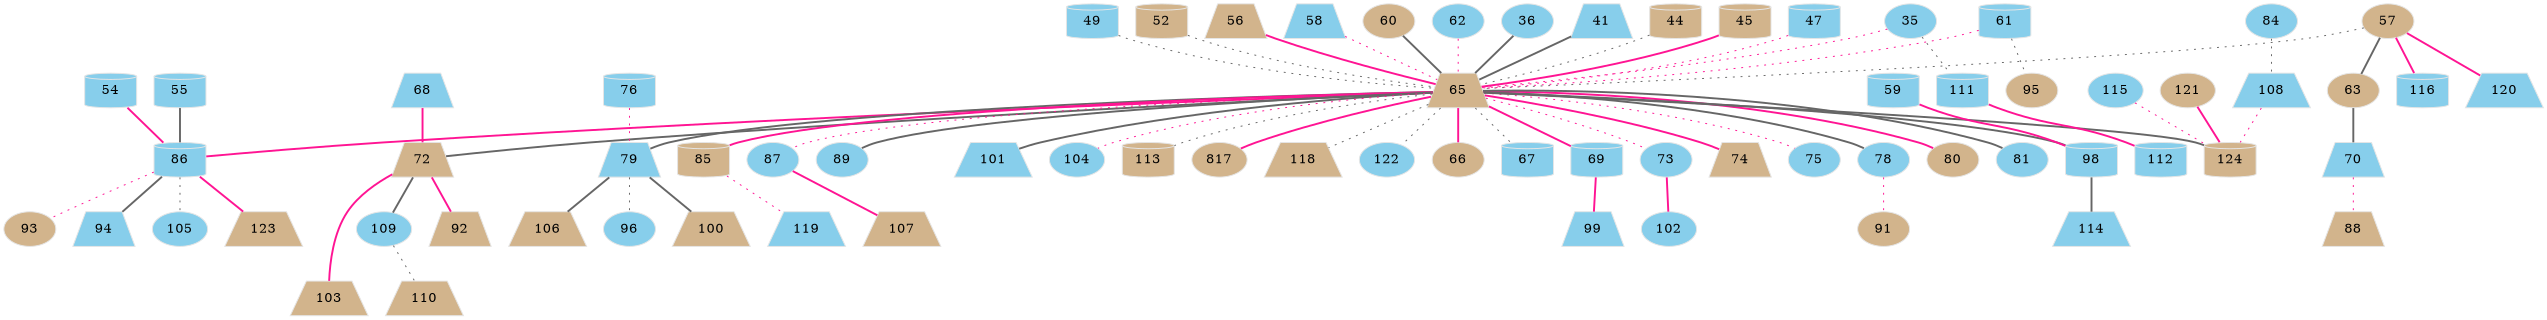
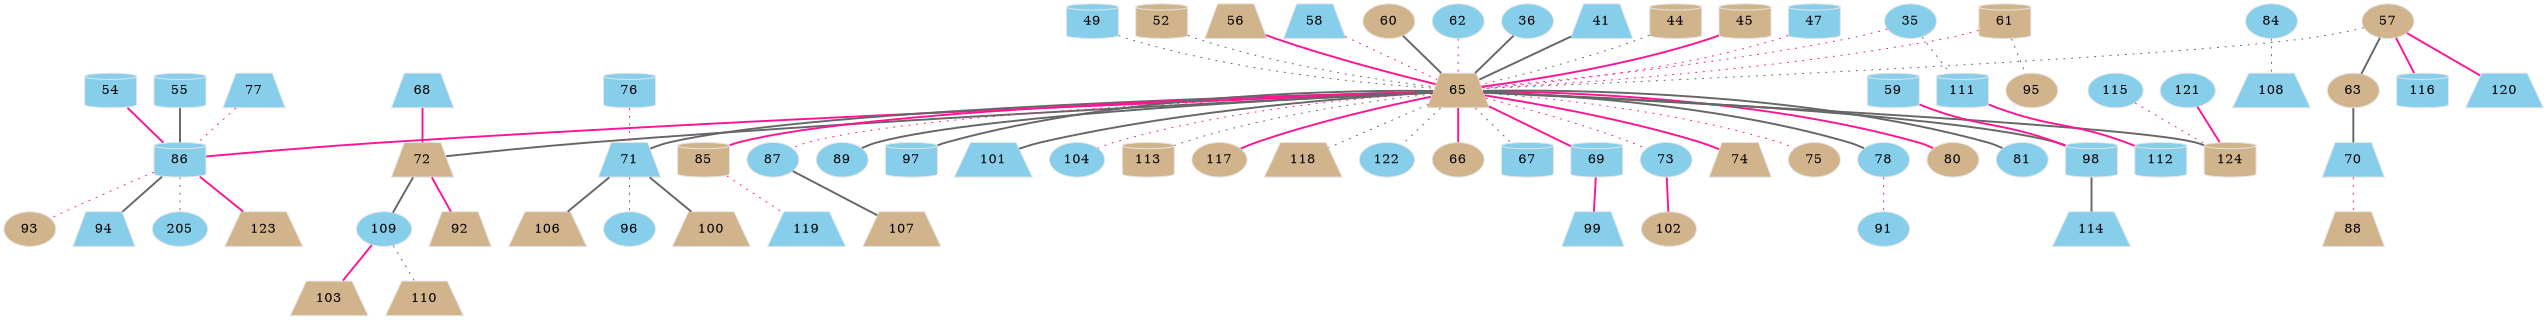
node "61": fillcolor skyblue -> tan
node "77": added
node "121": fillcolor tan -> skyblue
edge "108" -- "124": removed
node "79": label "79" -> "71"
node "97": added
node "817": label "817" -> "117"
node "75": fillcolor skyblue -> tan
edge "87" -- "107": color deeppink -> gray40
edge "72" -- "103": now "109" -- "103"
node "105": label "105" -> "205"
node "102": fillcolor skyblue -> tan
node "91": fillcolor tan -> skyblue
